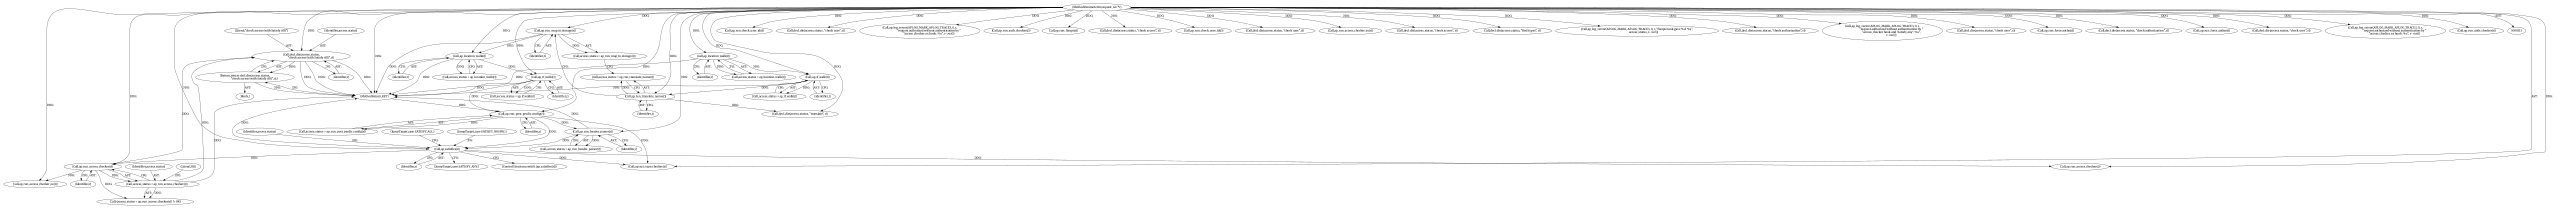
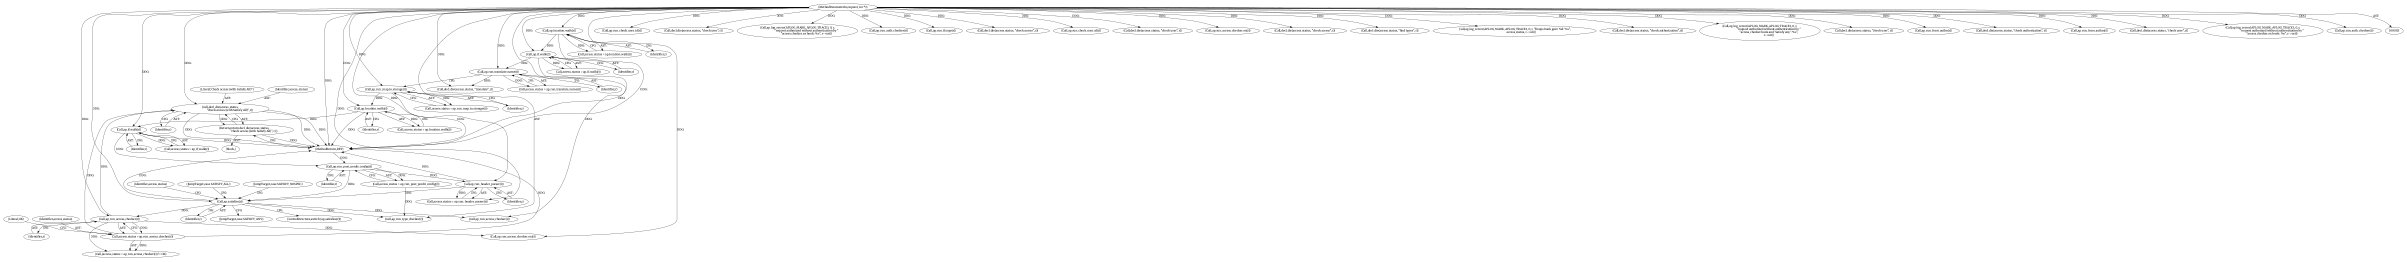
edge "(MethodParameterIn,request_rec *r)" -> "(Call,ap_run_post_perdir_config(r))": now "(MethodParameterIn,request_rec *r)" -> "(Call,access_status = ap_run_header_parser(r))"
edge "(Call,access_status = ap_run_map_to_storage(r))" -> "(Call,access_status = ap_run_translate_name(r))": now "(Call,access_status = ap_run_map_to_storage(r))" -> "(Call,ap_run_map_to_storage(r))"
edge "(Call,access_status = ap_run_post_perdir_config(r))" -> "(Call,ap_run_post_perdir_config(r))": label "AST: " -> "CFG: "
edge "(Call,ap_run_post_perdir_config(r))" -> "(Call,ap_run_type_checker(r))": now "(Call,access_status = ap_run_post_perdir_config(r))" -> "(Call,ap_run_type_checker(r))"
